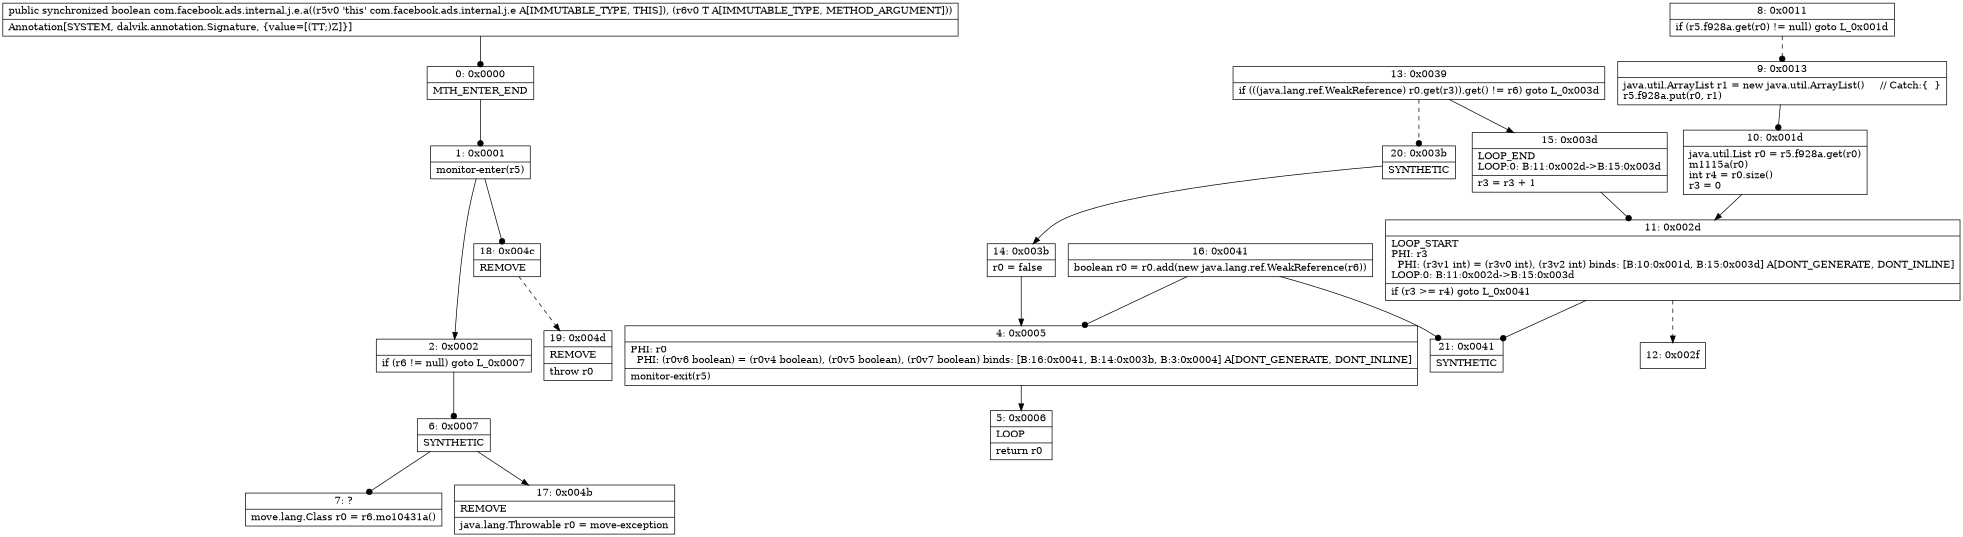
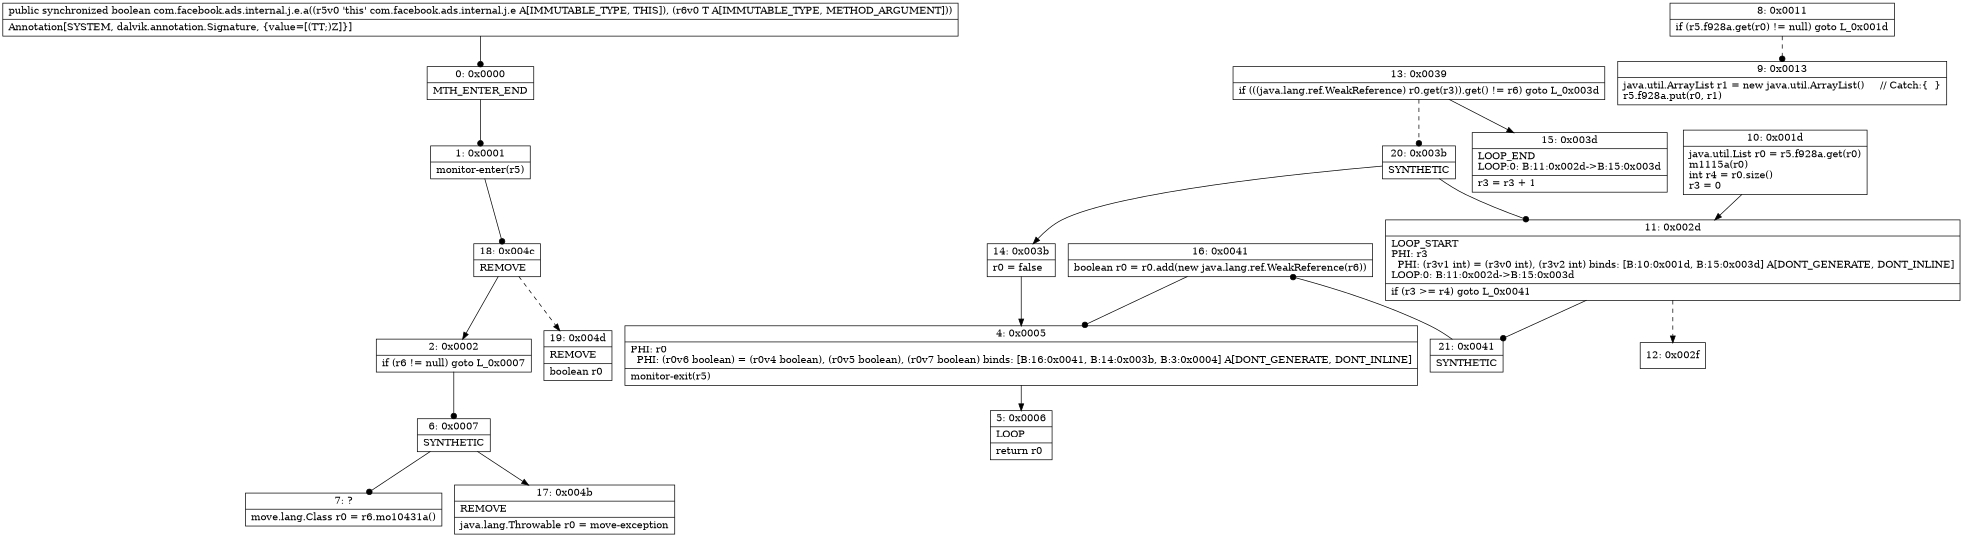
edge "9: 0x0013" -> "10: 0x001d": removed
edge "15: 0x003d" -> "11: 0x002d": now "20: 0x003b" -> "11: 0x002d"
edge "1: 0x0001" -> "2: 0x0002": now "18: 0x004c" -> "2: 0x0002"
edge "16: 0x0041" -> "21: 0x0041": reversed
node "19: 0x004d": text "throw r0" -> "boolean r0"
